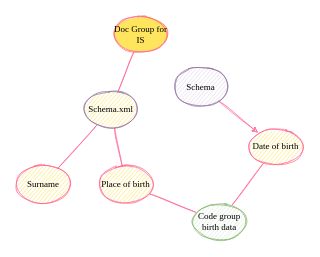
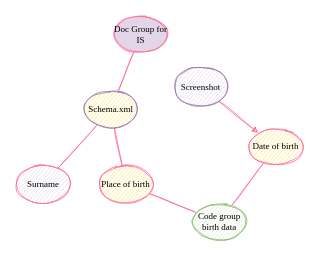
node "Doc Group for IS": fillcolor #ffe45e -> #e1d5e7
node "Schema": label "Schema" -> "Screenshot"
node "Surname": fillcolor #ffe45e -> #e1d5e7
